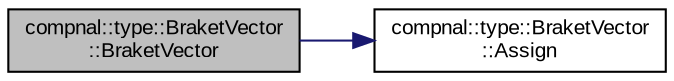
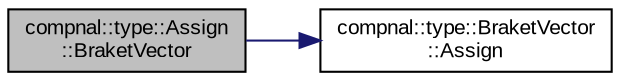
node "compnal::type::BraketVector ::BraketVector": label "compnal::type::BraketVector ::BraketVector" -> "compnal::type::Assign ::BraketVector"
